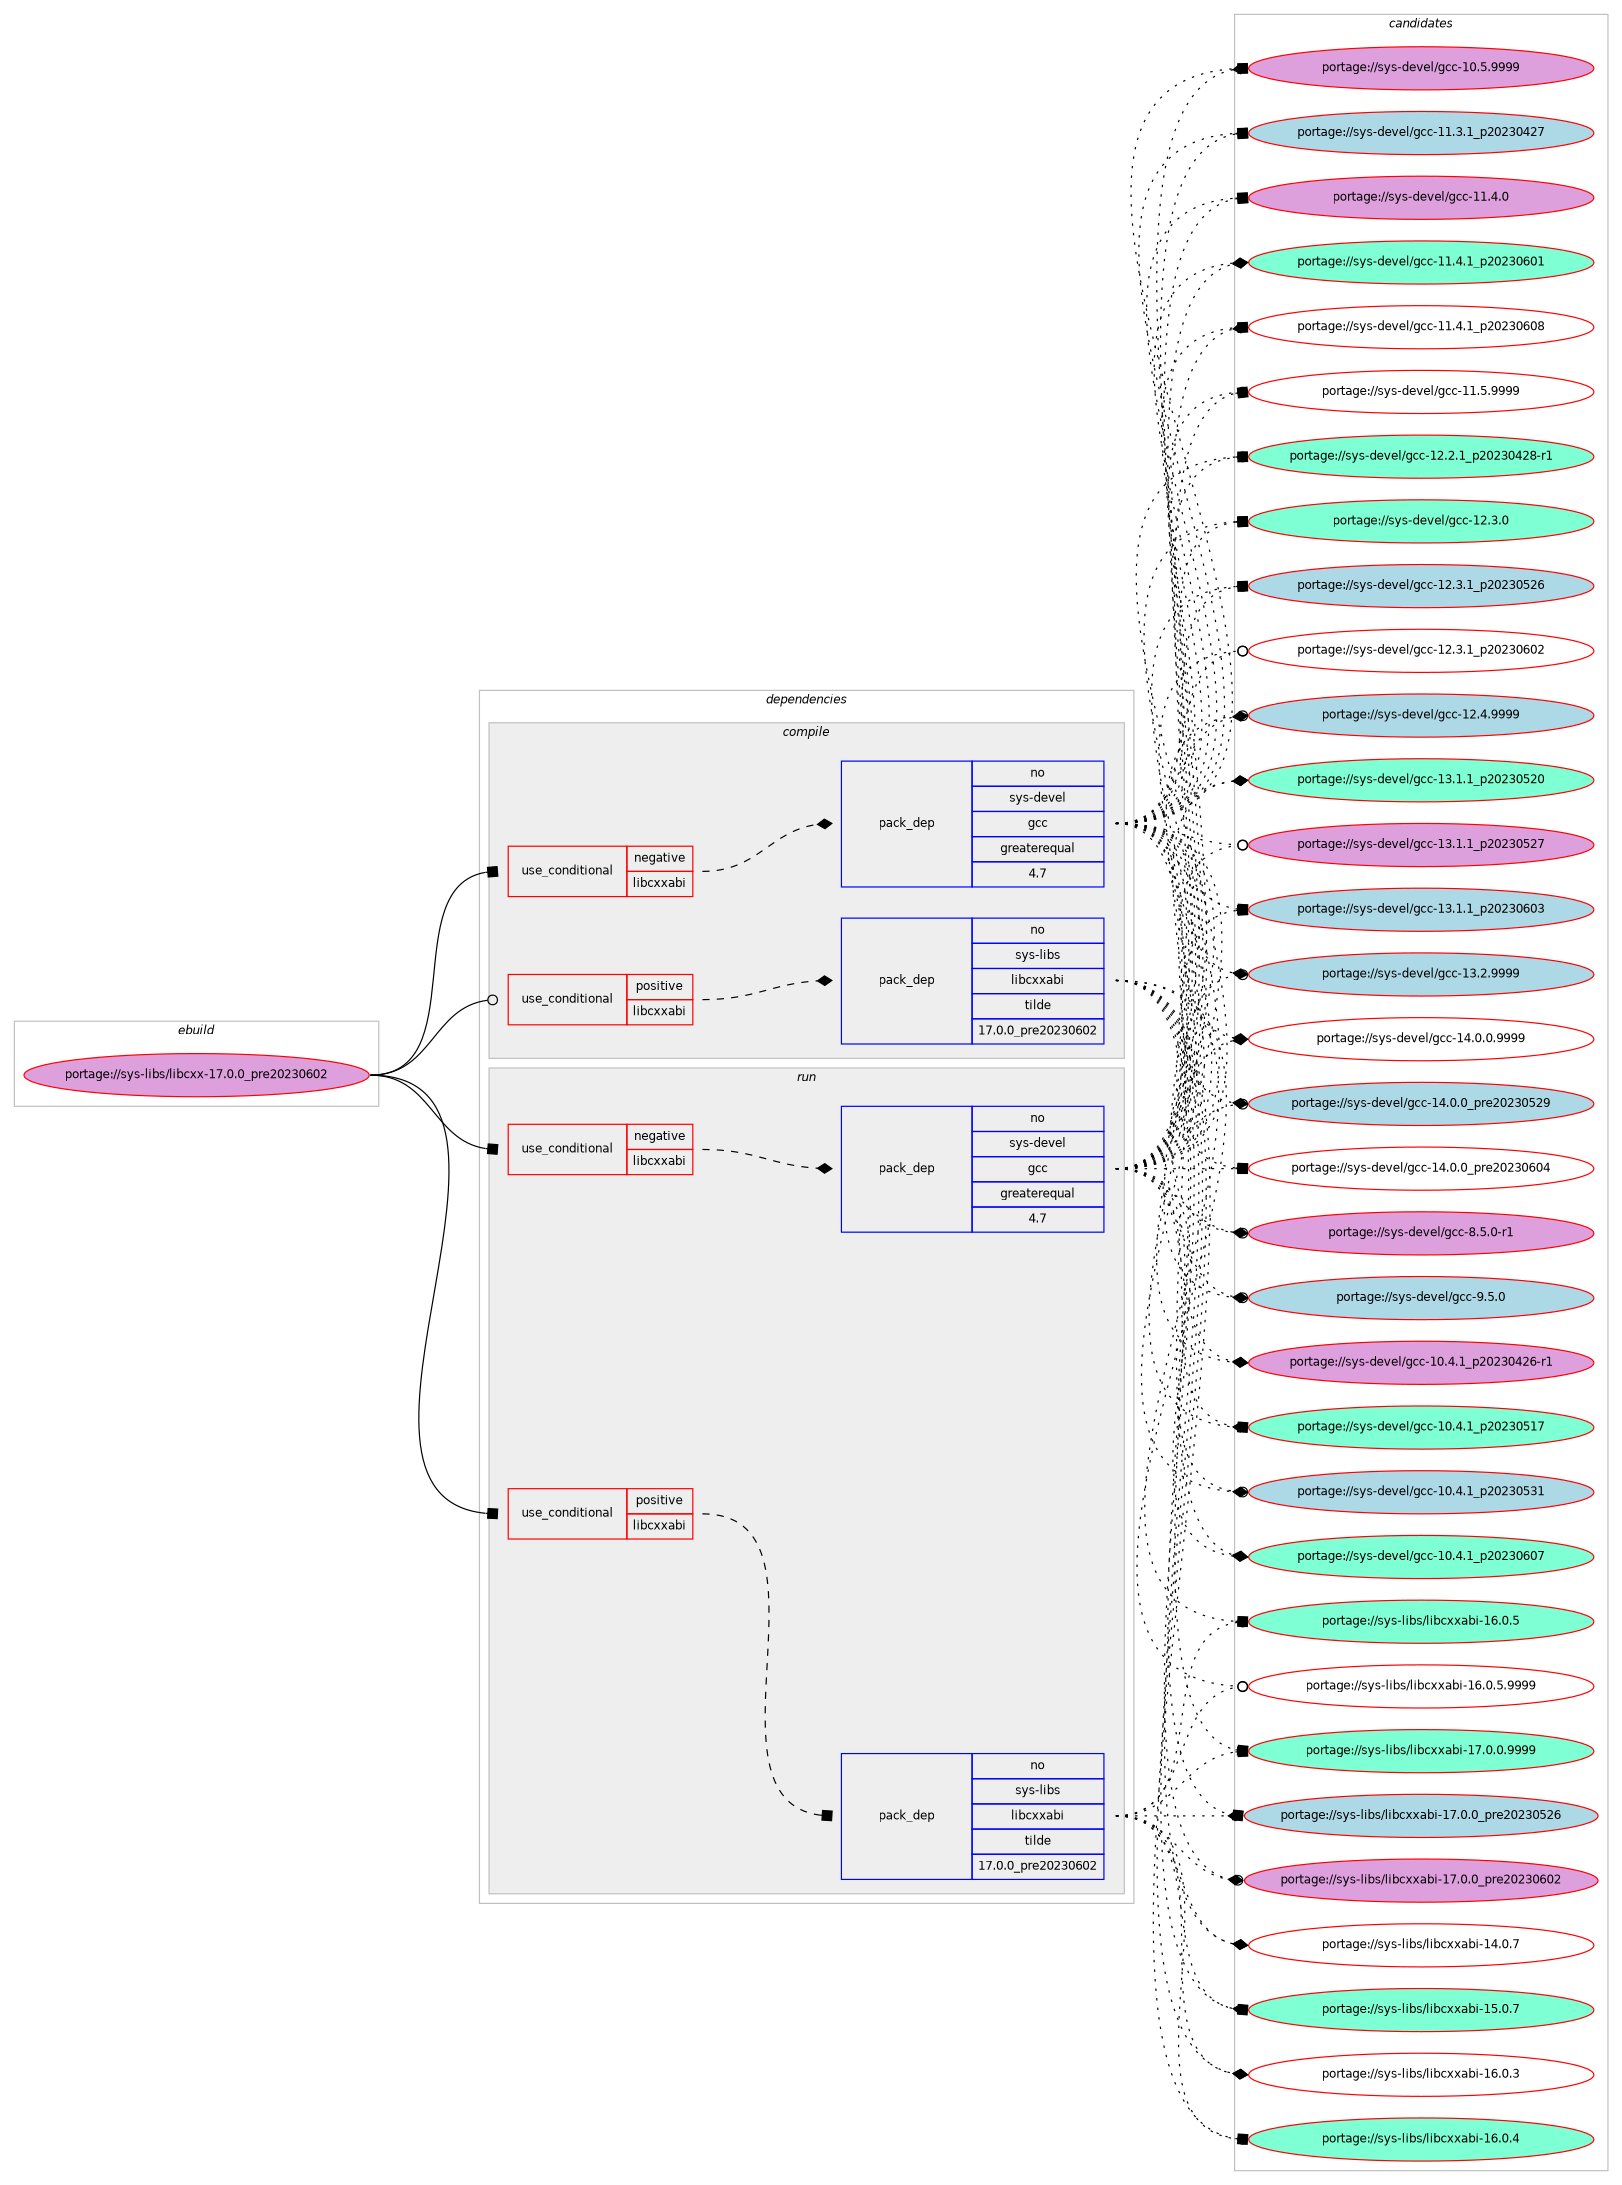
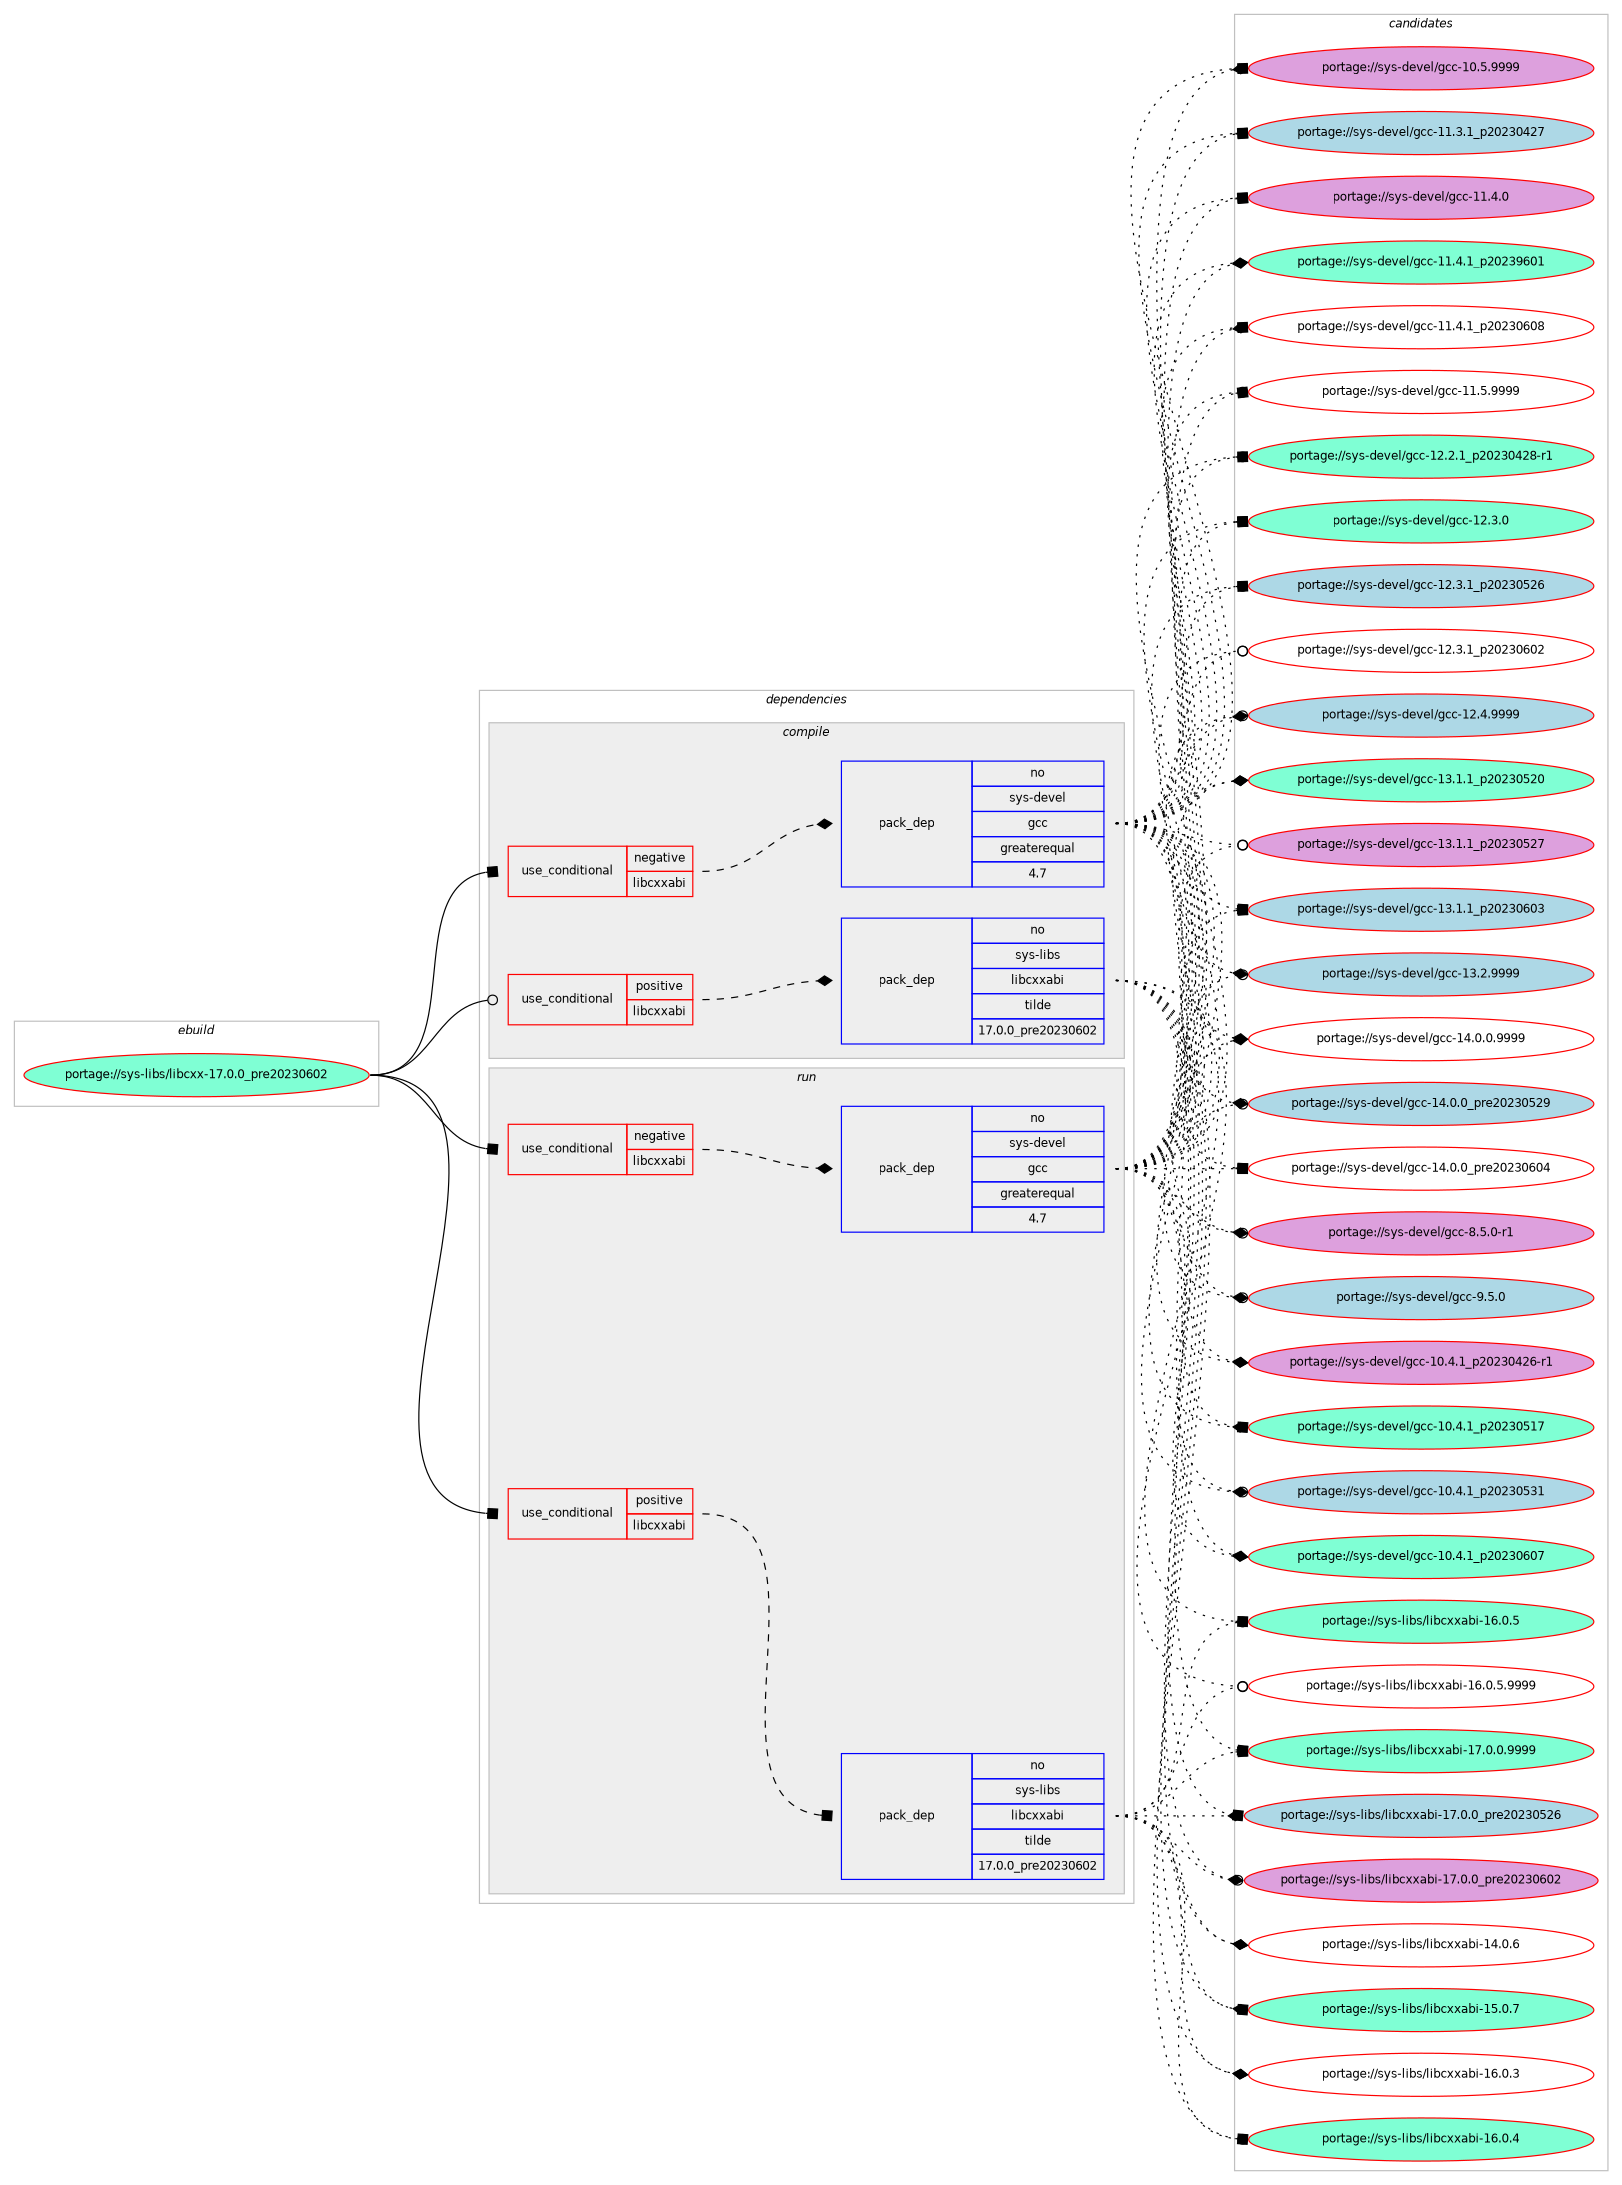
node "portage://sys-devel/gcc-11.4.1_p20230601": label "portage://sys-devel/gcc-11.4.1_p20230601" -> "portage://sys-devel/gcc-11.4.1_p20239601"
node "portage://sys-libs/libcxx-17.0.0_pre20230602": fillcolor plum -> aquamarine
node "portage://sys-libs/libcxxabi-14.0.7": label "portage://sys-libs/libcxxabi-14.0.7" -> "portage://sys-libs/libcxxabi-14.0.6"
